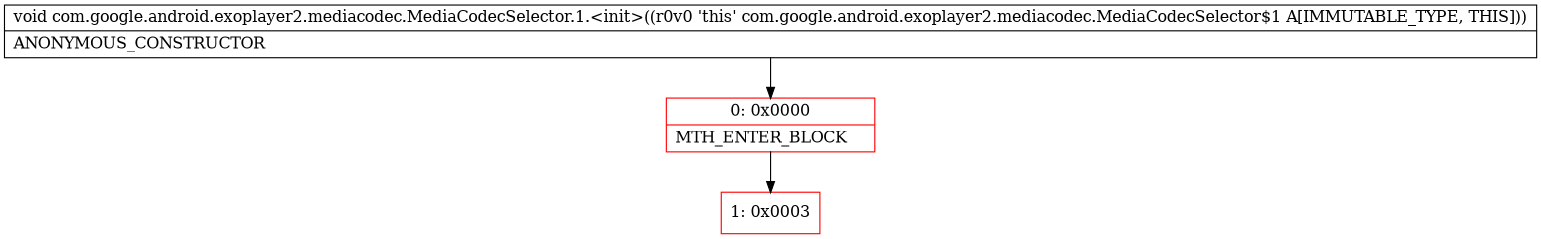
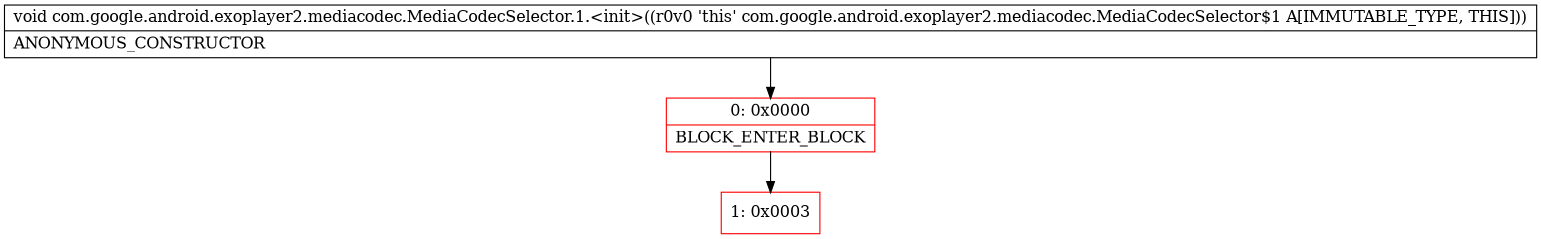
node "0: 0x0000": text "MTH_ENTER_BLOCK" -> "BLOCK_ENTER_BLOCK"
